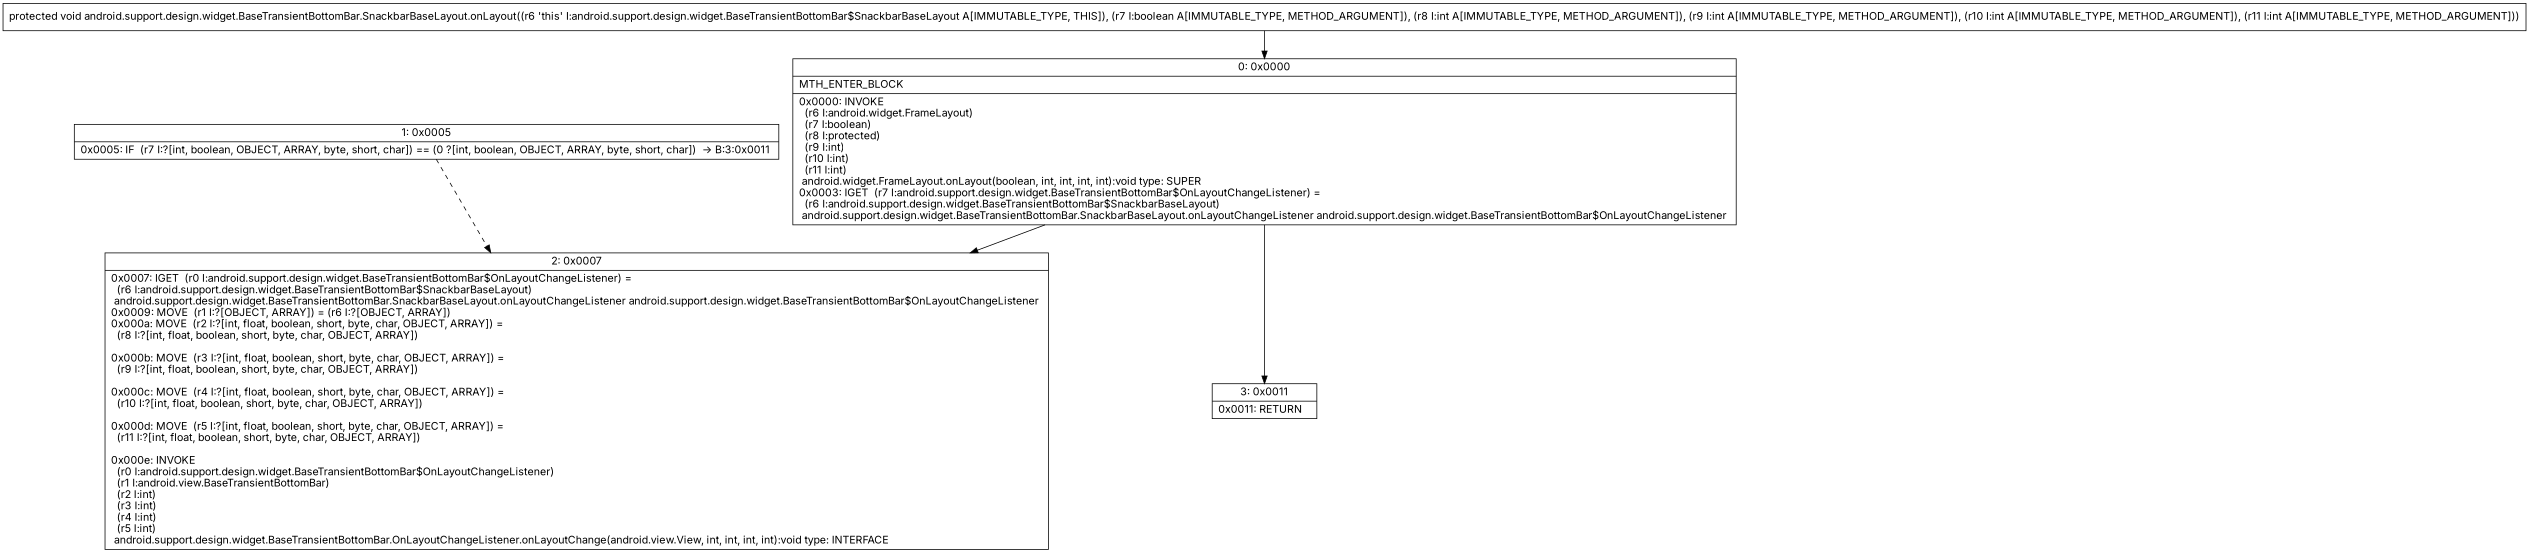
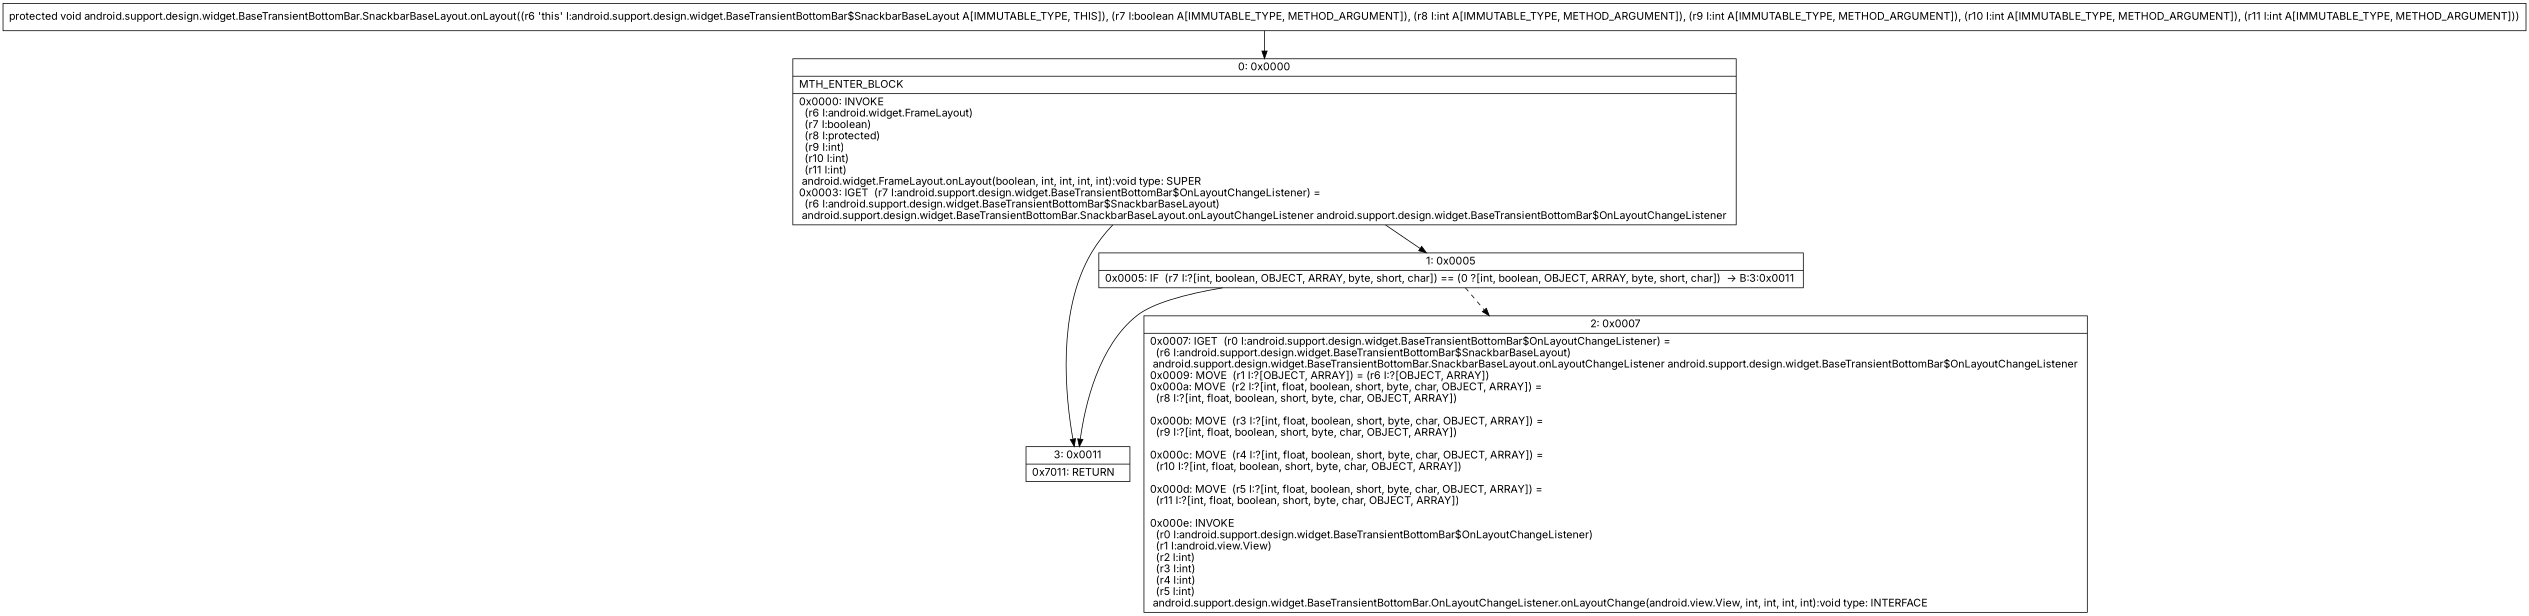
edge "0: 0x0000" -> "2: 0x0007": now "0: 0x0000" -> "1: 0x0005"
edge "1: 0x0005" -> "3: 0x0011": added
node "3: 0x0011": text "0x0011: RETURN" -> "0x7011: RETURN"
node "2: 0x0007": text "(r1 I:android.view.BaseTransientBottomBar)" -> "(r1 I:android.view.View)"
